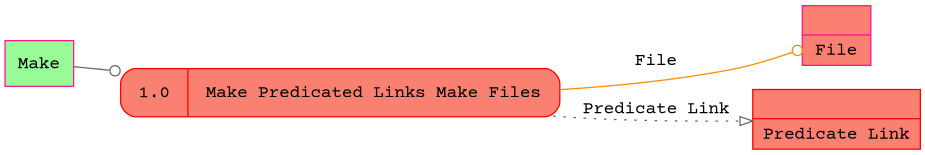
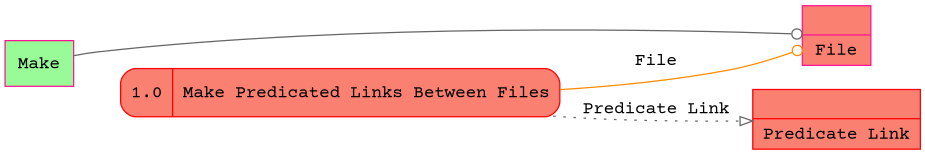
edge "Make" -> "1.0": now "Make" -> "File"
node "1.0": text "Make Predicated Links Make Files" -> "Make Predicated Links Between Files"
